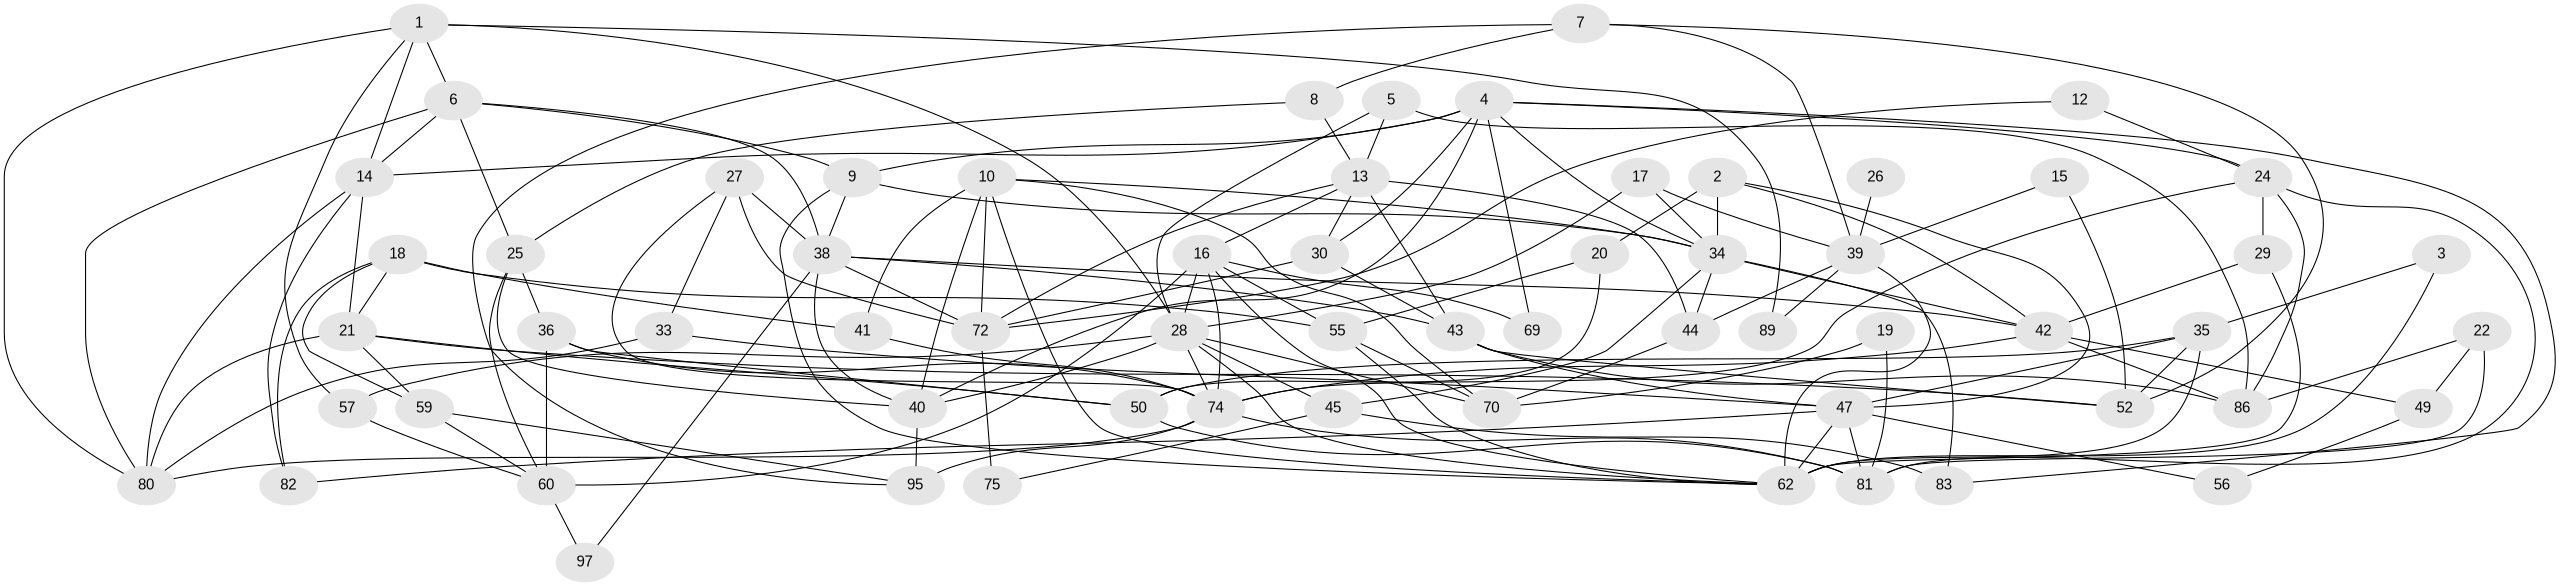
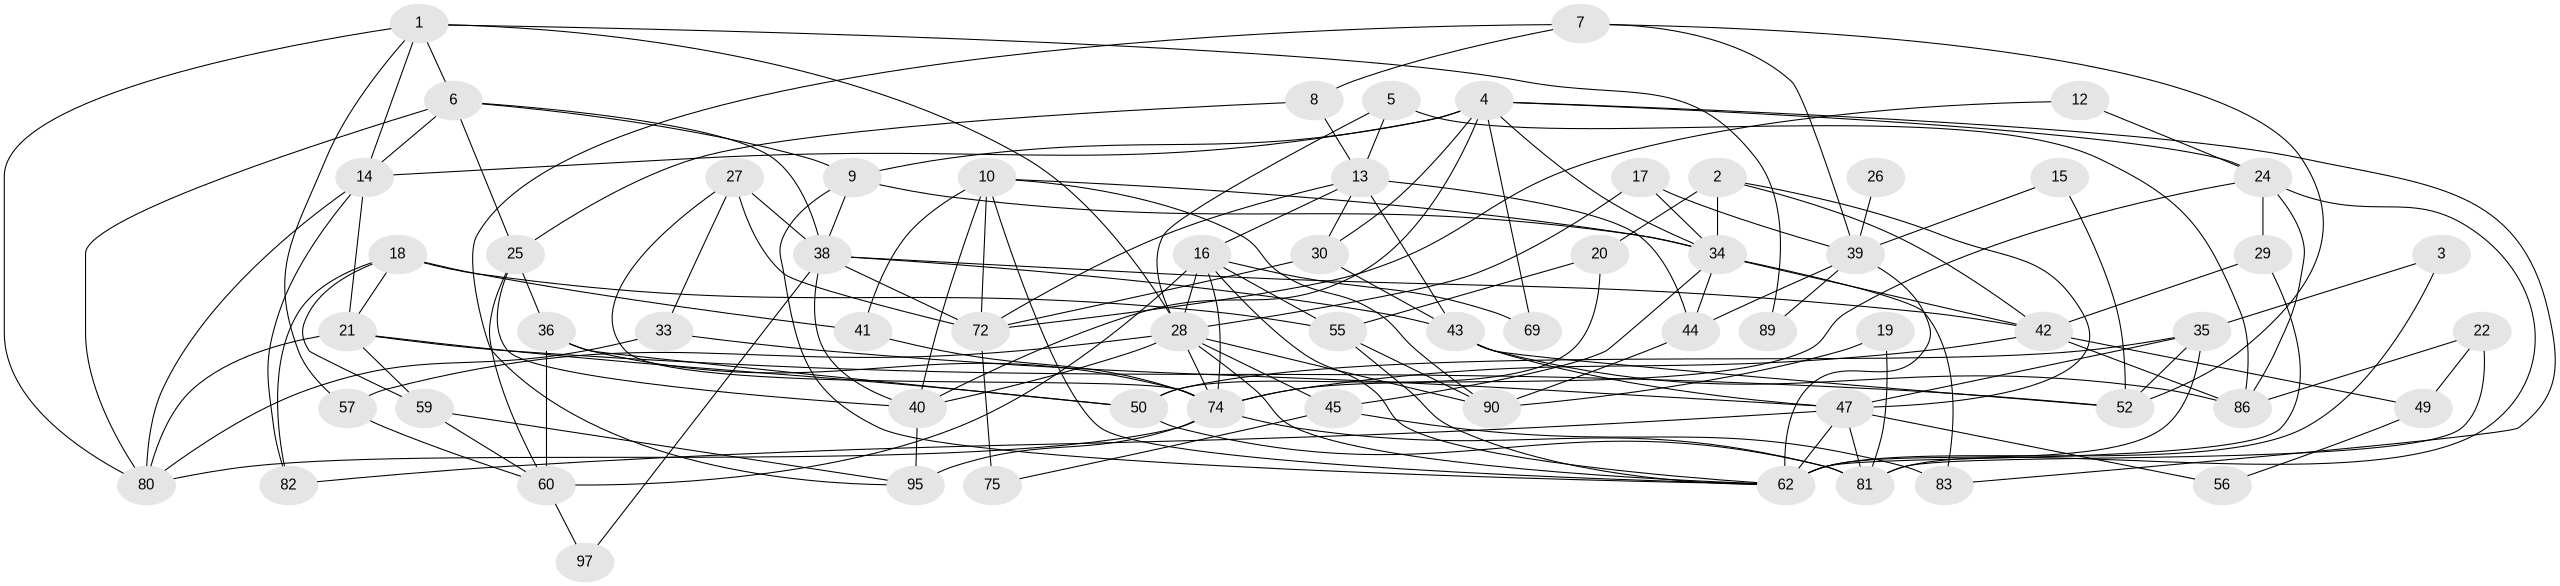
node "70": label "70" -> "90"
